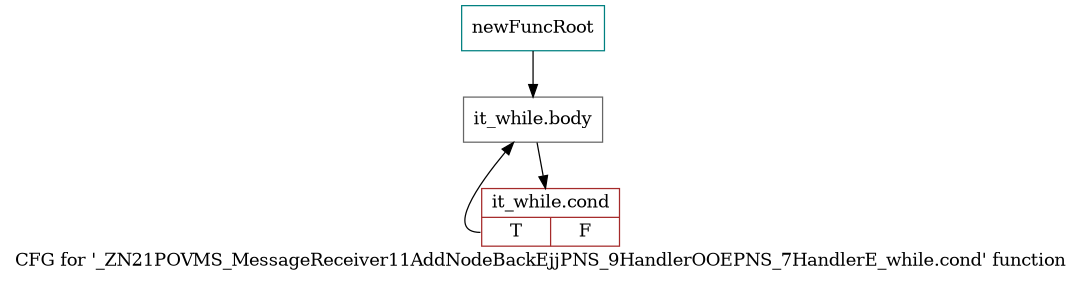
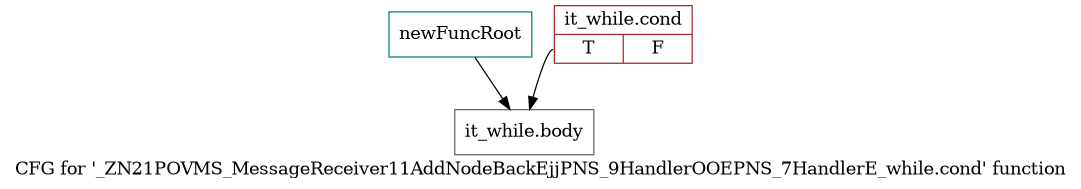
edge "it_while.body" -> "it_while.cond": removed
